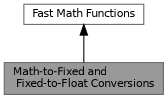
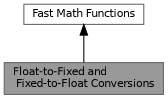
node "Math-to-Fixed and Fixed-to-Float Conversions": label "Math-to-Fixed and Fixed-to-Float Conversions" -> "Float-to-Fixed and Fixed-to-Float Conversions"
